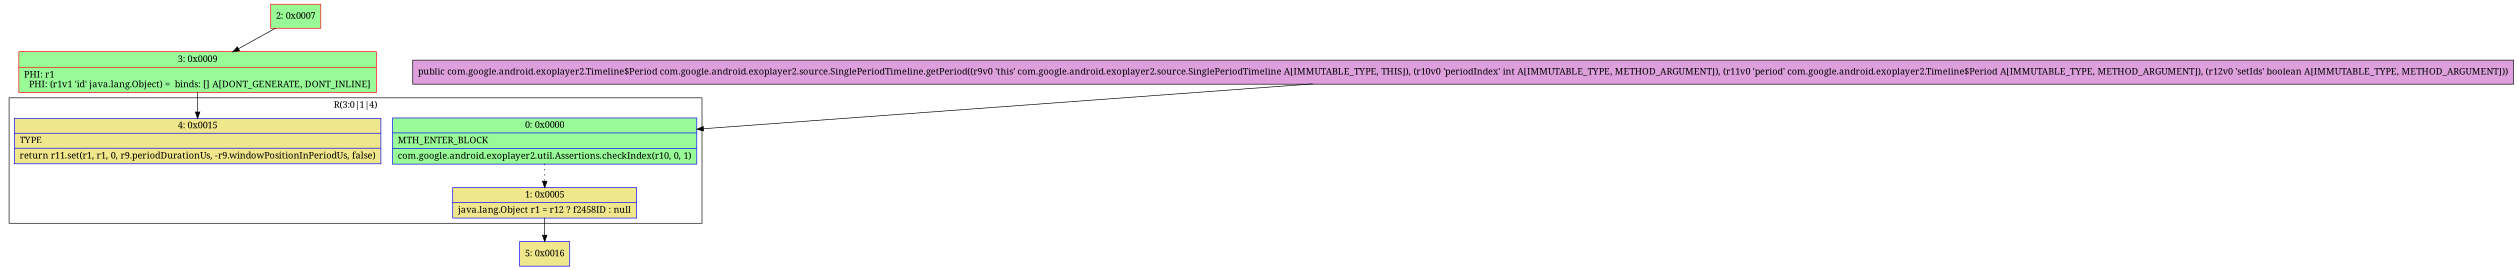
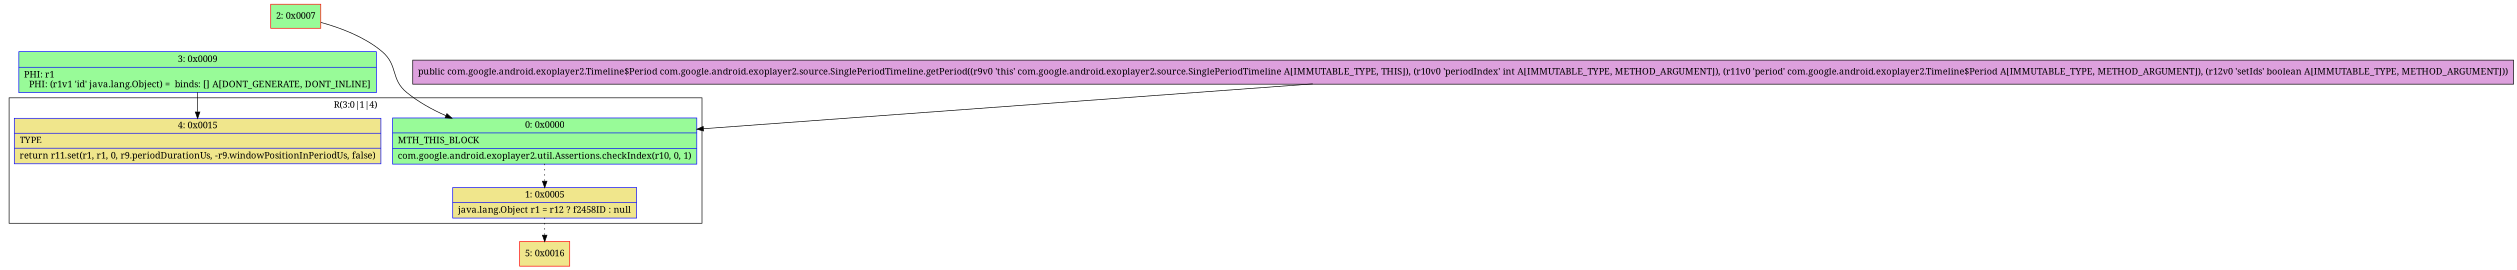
edge "2: 0x0007" -> "3: 0x0009": now "2: 0x0007" -> "0: 0x0000"
node "3: 0x0009": color red -> blue
node "0: 0x0000": text "MTH_ENTER_BLOCK" -> "MTH_THIS_BLOCK"
edge "1: 0x0005" -> "5: 0x0016": style solid -> dotted
node "5: 0x0016": color blue -> red
